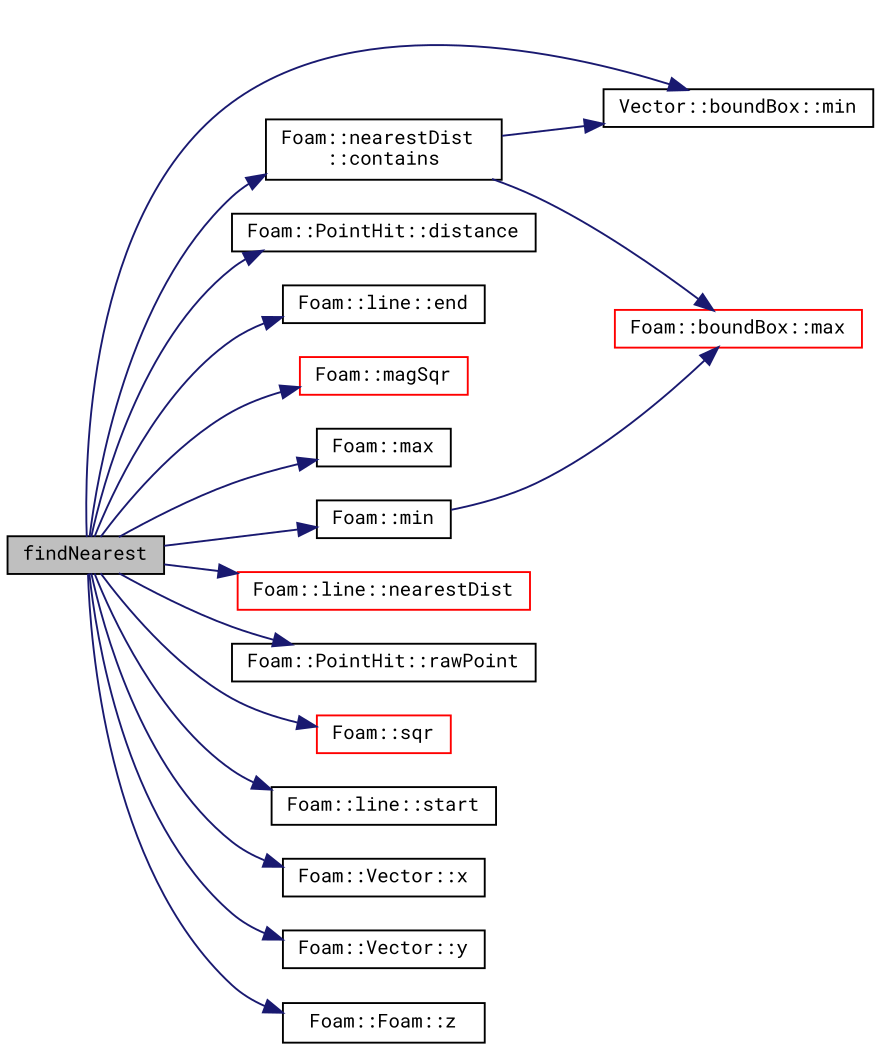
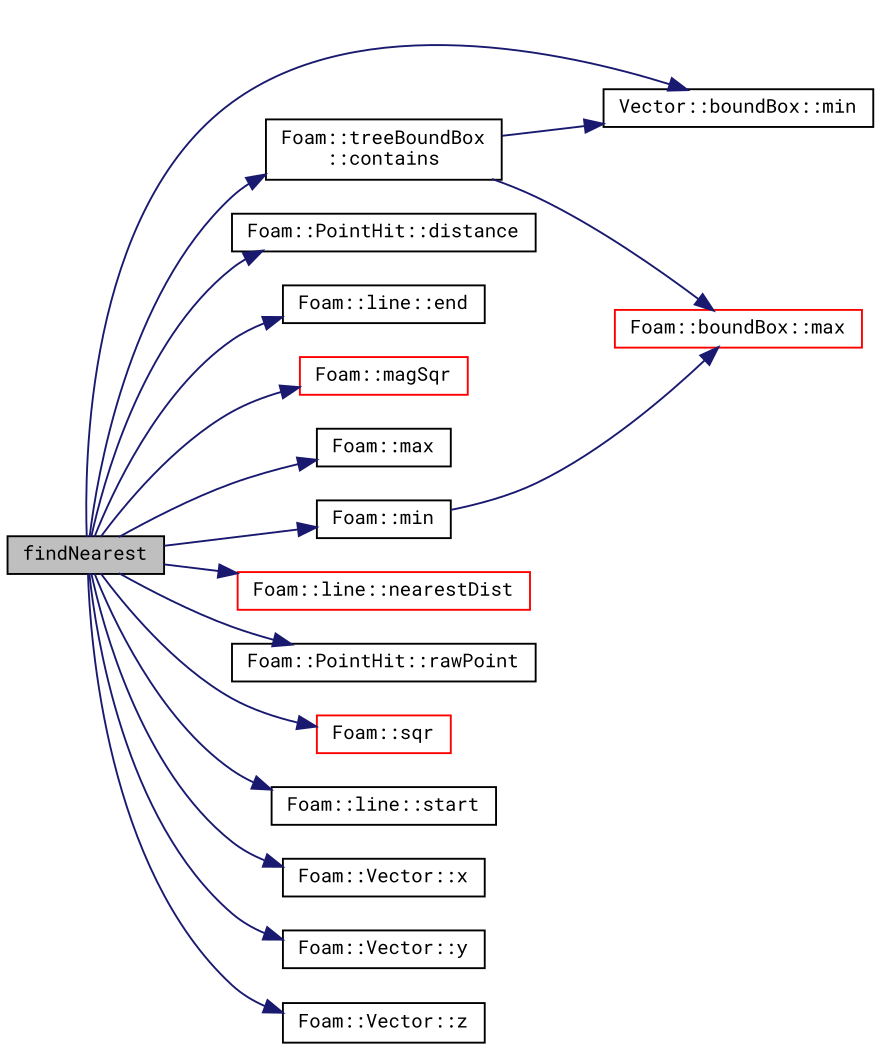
node "Foam::nearestDist ::contains": label "Foam::nearestDist ::contains" -> "Foam::treeBoundBox ::contains"
node "Foam::Foam::z": label "Foam::Foam::z" -> "Foam::Vector::z"
